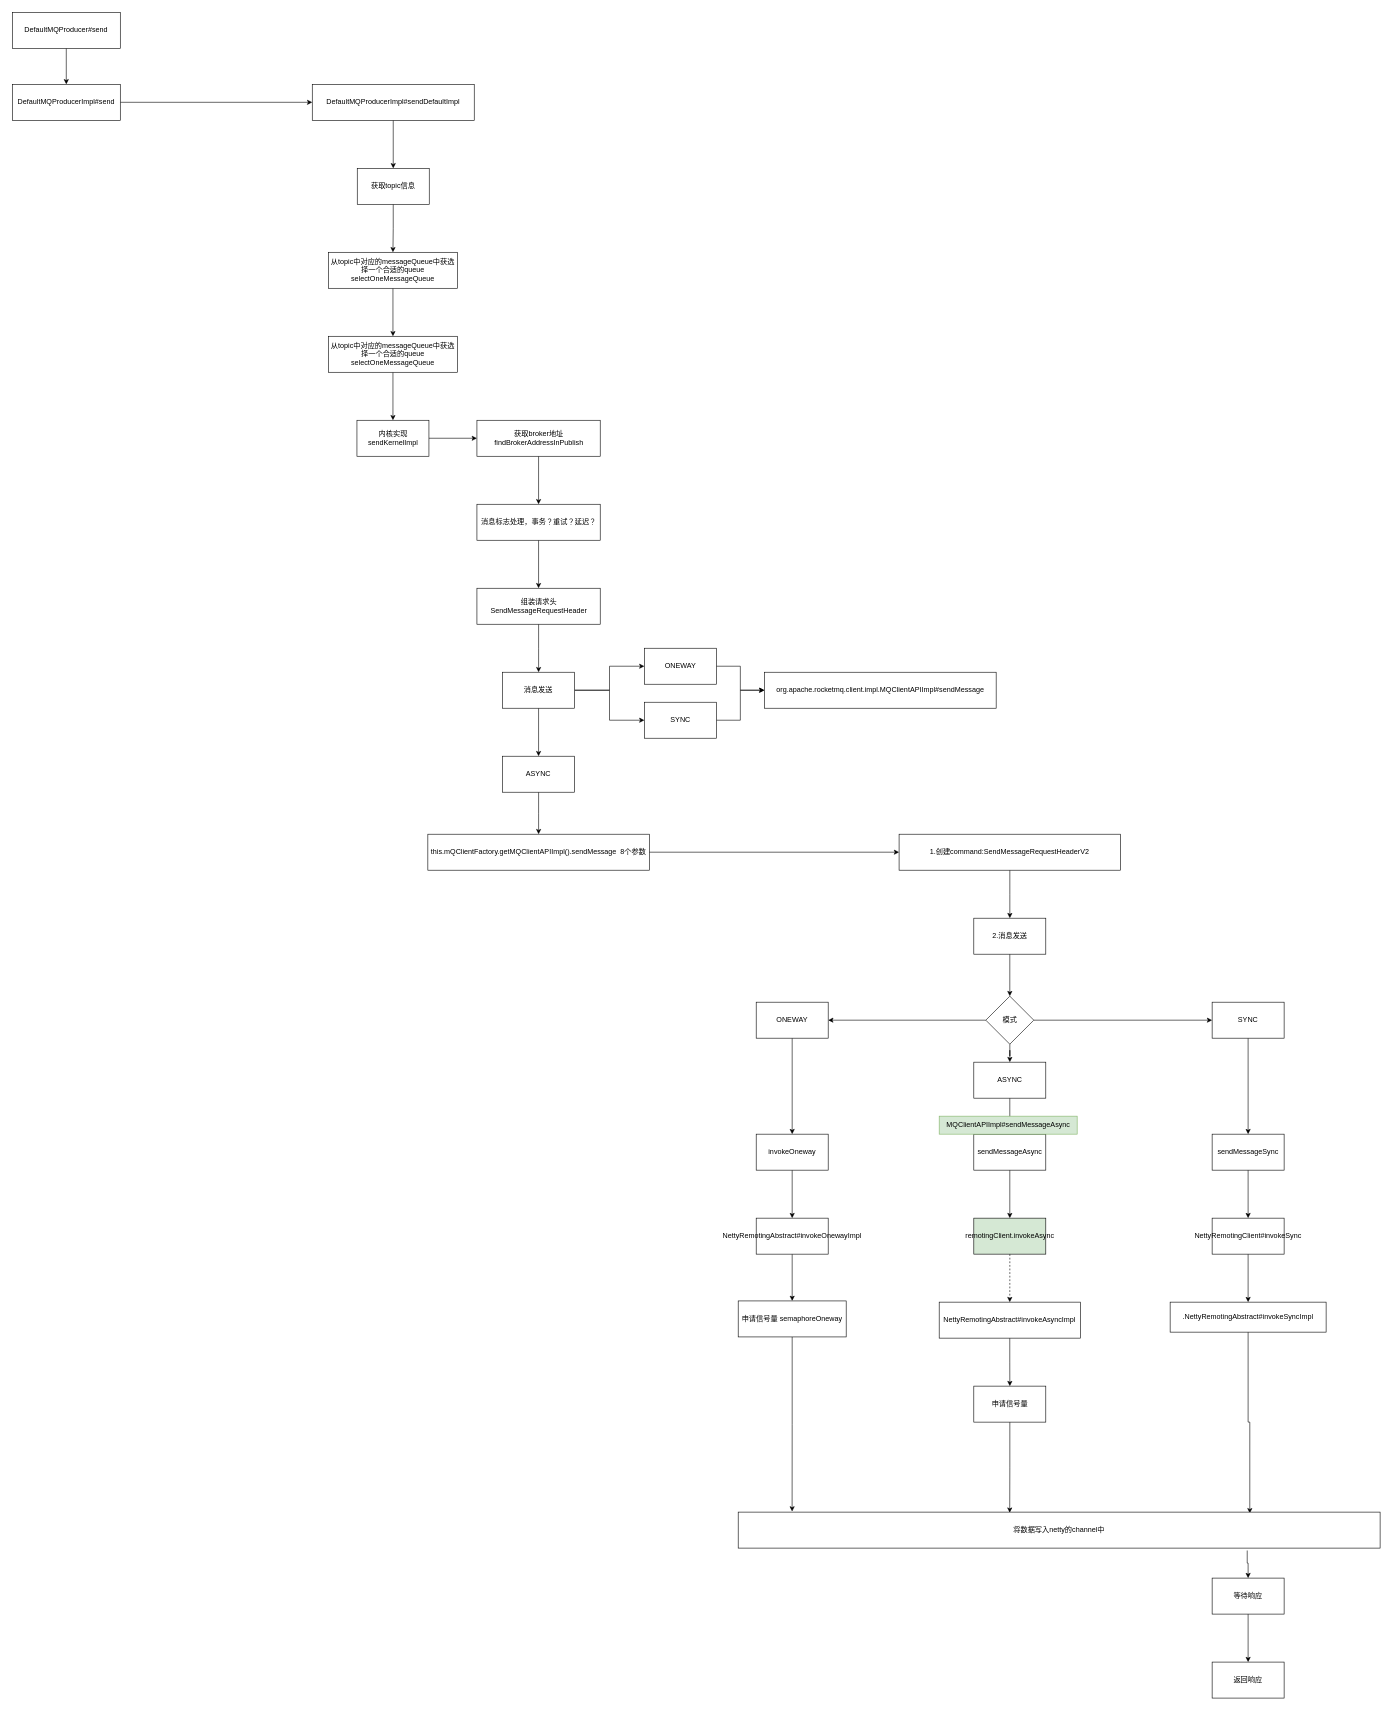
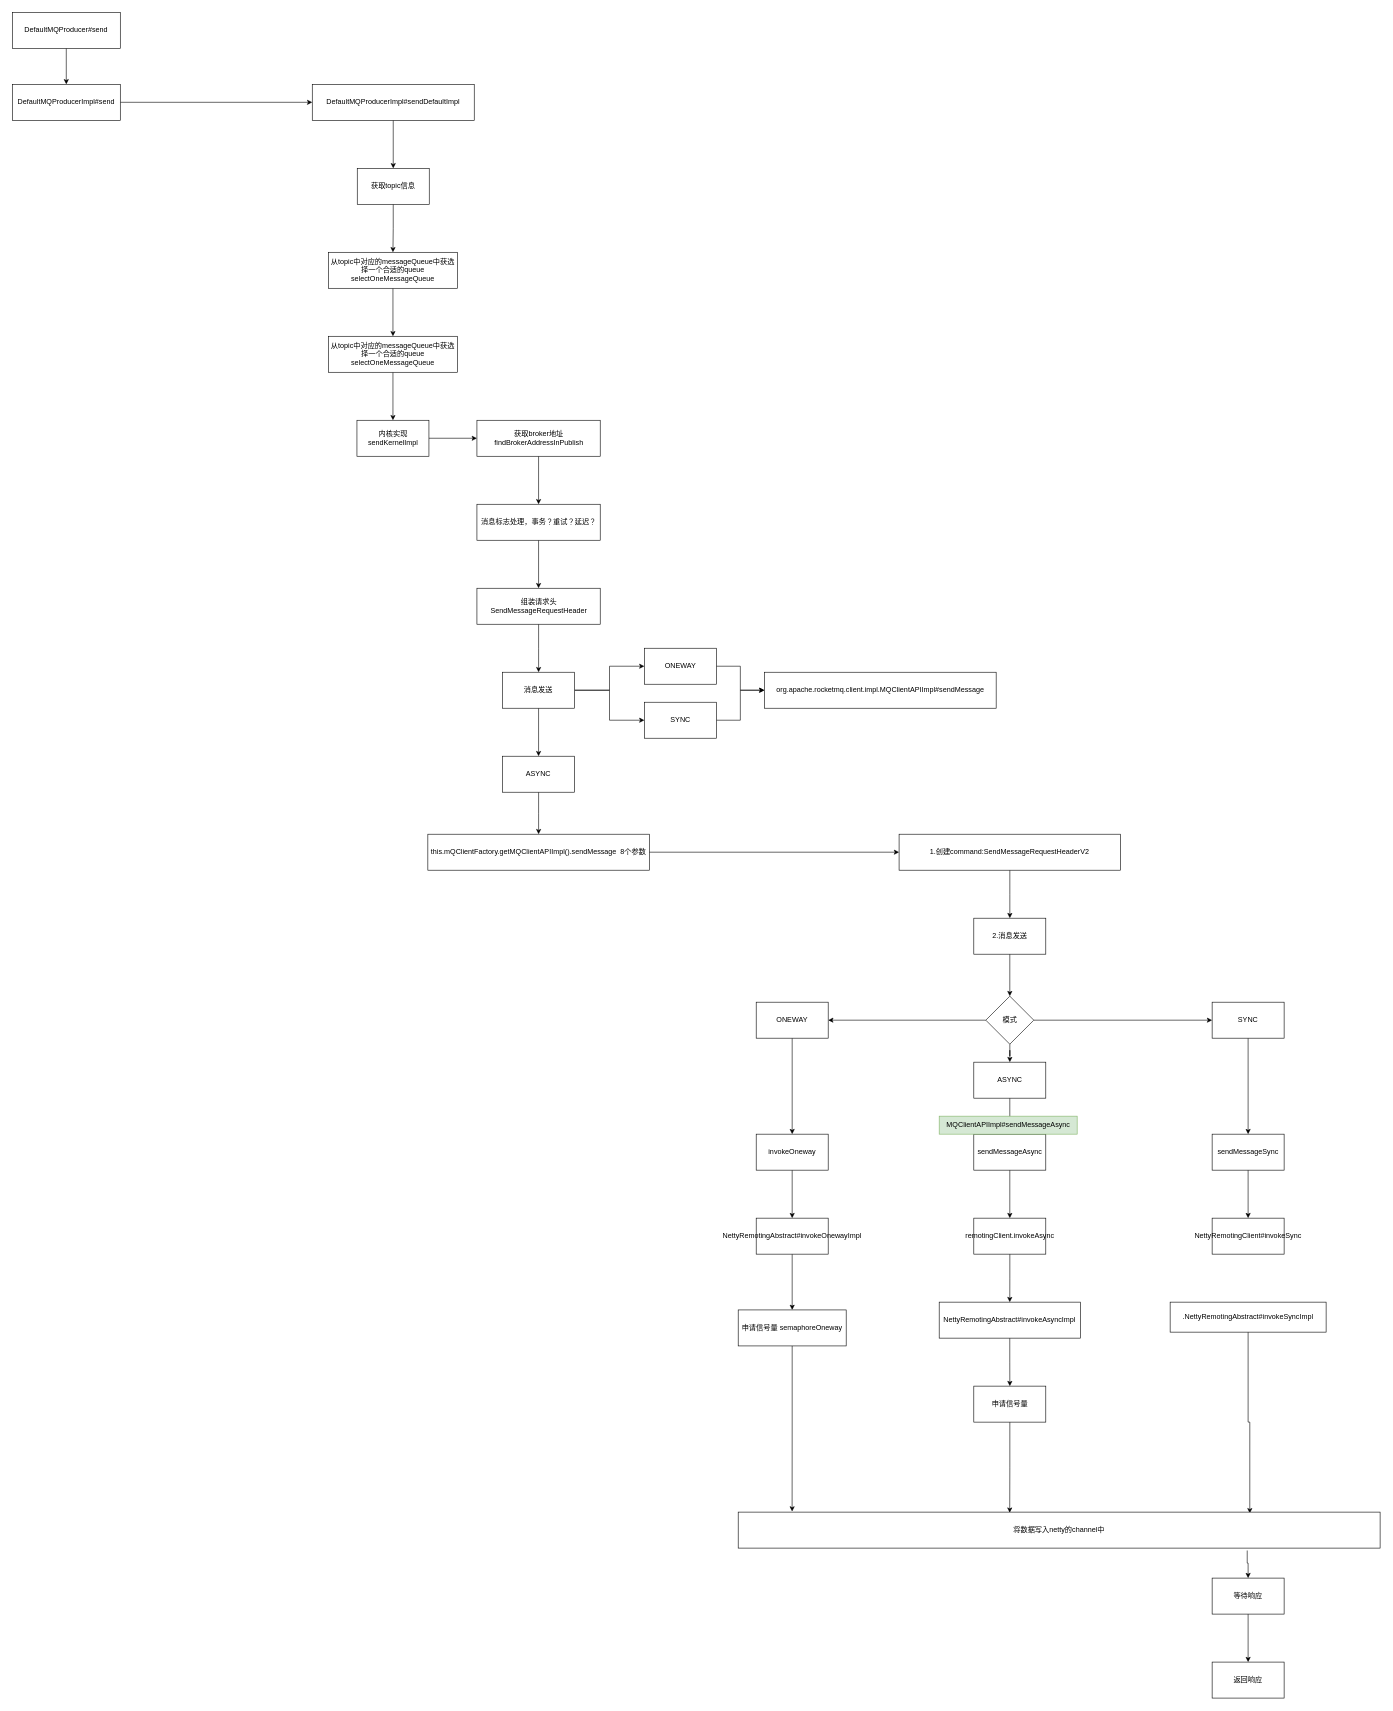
node "remotingClient.invokeAsync": fillcolor #d5e8d4 -> #ffffff
edge "remotingClient.invokeAsync" -> "NettyRemotingAbstract#invokeAsyncImpl": style dashed -> solid
edge "NettyRemotingClient#invokeSync" -> ".NettyRemotingAbstract#invokeSyncImpl": removed
node "申请信号量 semaphoreOneway": moved (792, 1319) -> (792, 1328)
